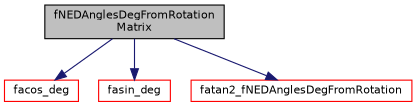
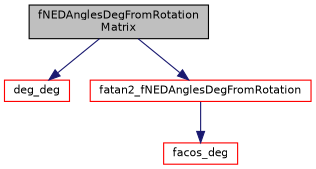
edge "fNEDAnglesDegFromRotation Matrix" -> "facos_deg": now "fatan2_fNEDAnglesDegFromRotation" -> "facos_deg"
node "fasin_deg": label "fasin_deg" -> "deg_deg"
